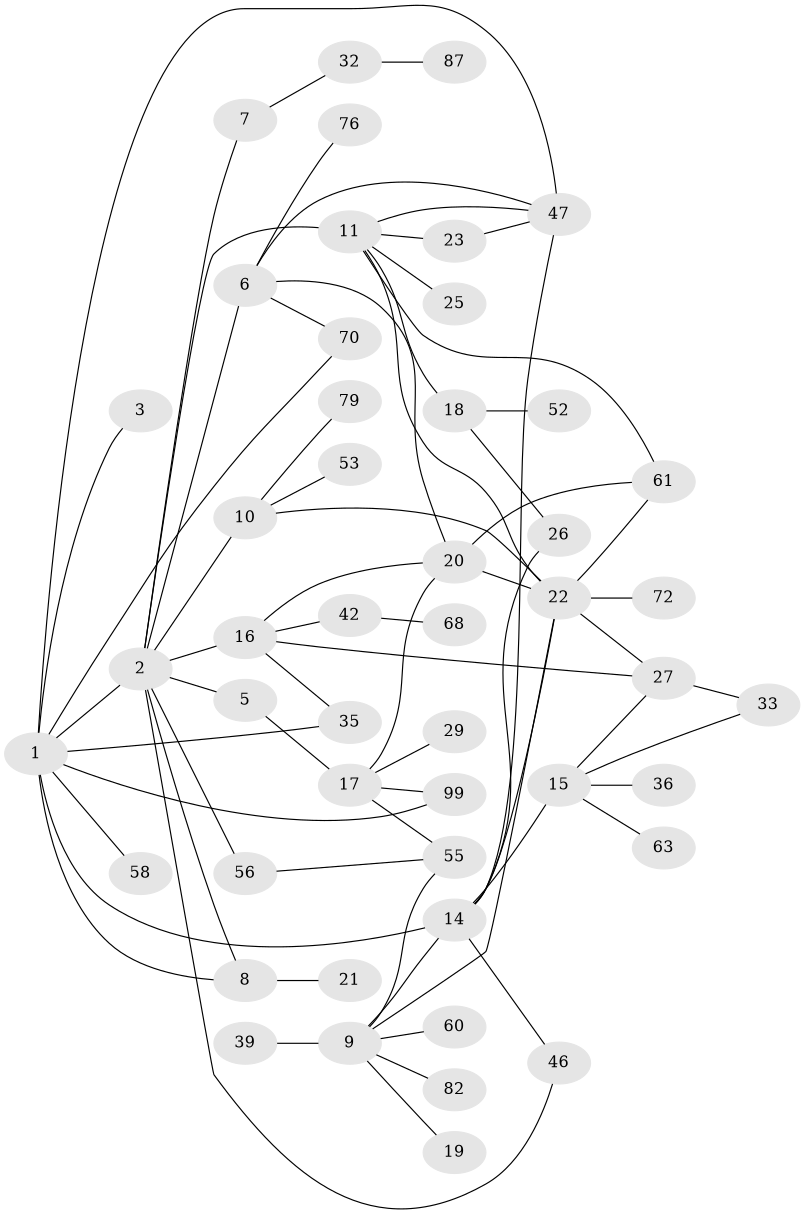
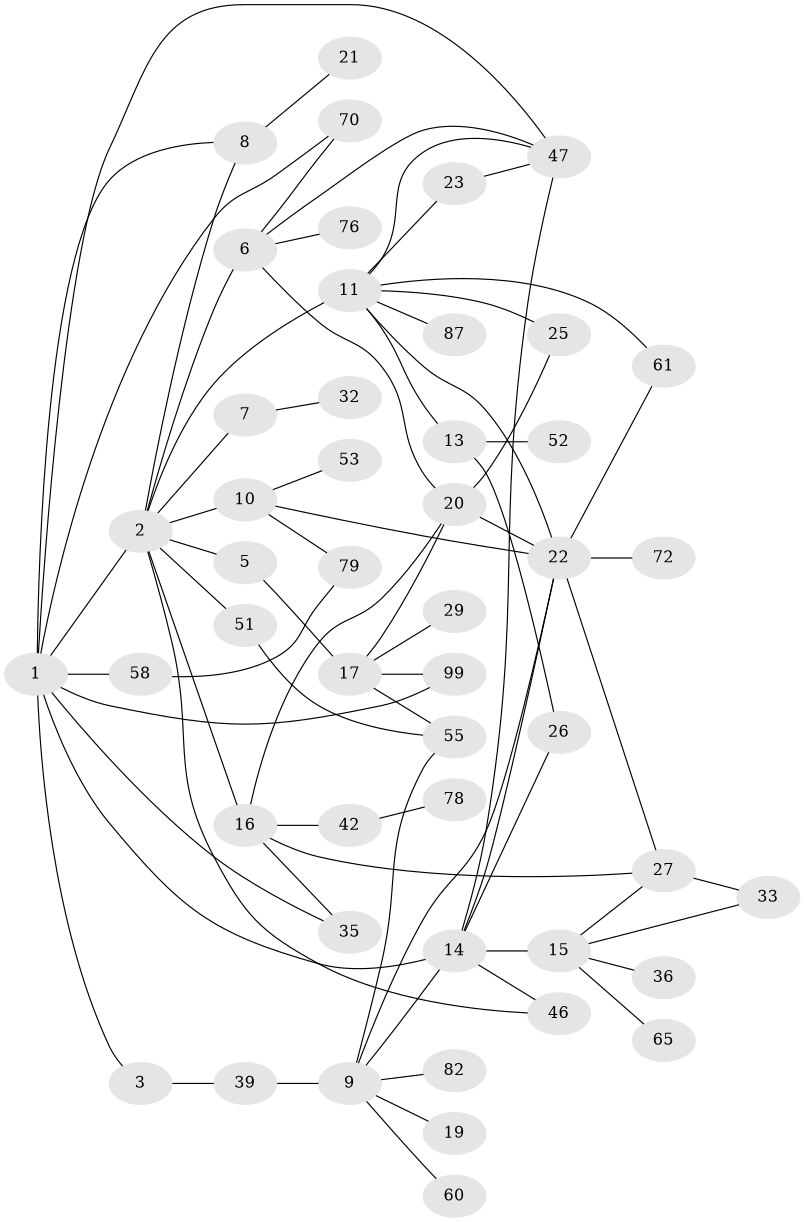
edge "32" -- "87": now "11" -- "87"
node "18": label "18" -> "13"
edge "61" -- "20": now "25" -- "20"
node "68": label "68" -> "78"
edge "79" -- "58": added
node "63": label "63" -> "65"
node "56": label "56" -> "51"
edge "3" -- "39": added
